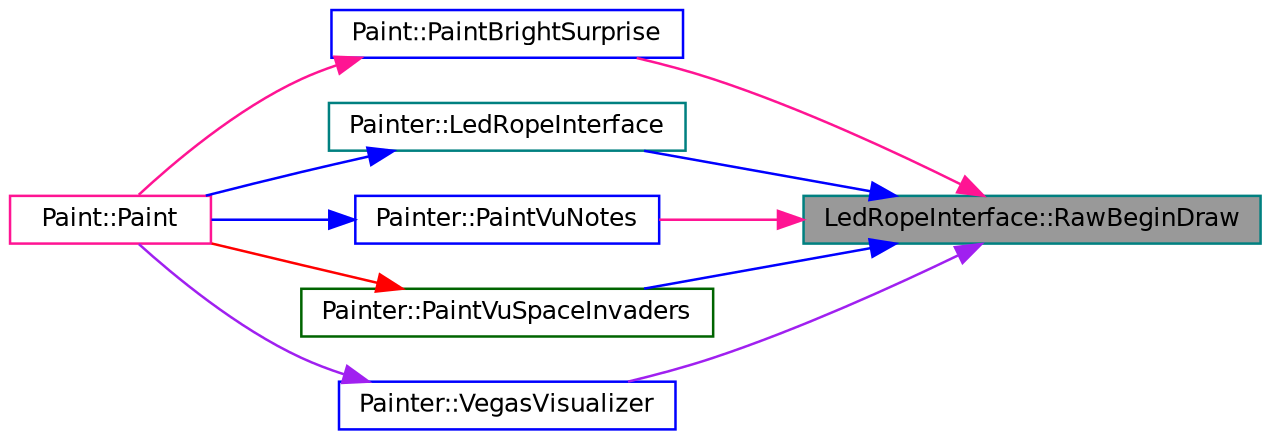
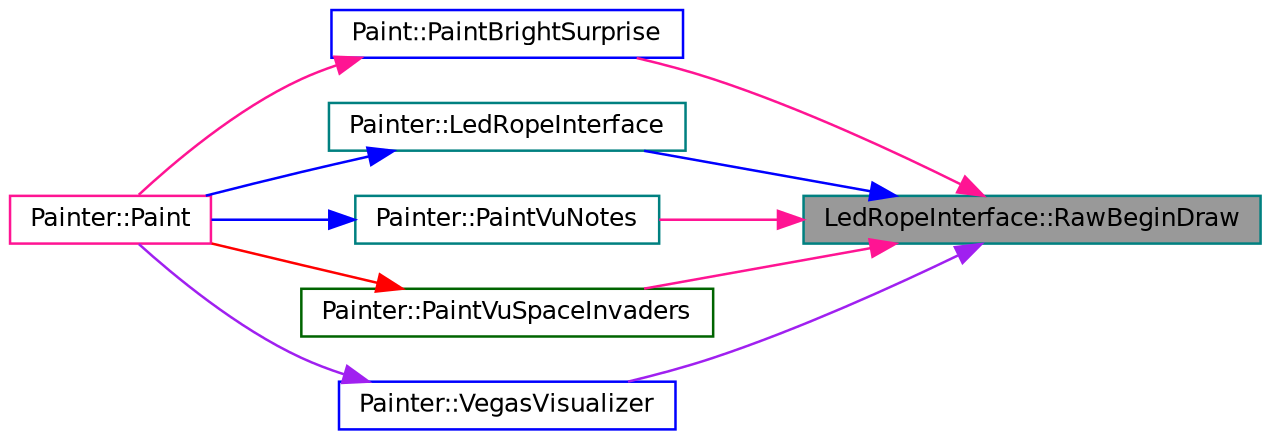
node "Paint::Paint": label "Paint::Paint" -> "Painter::Paint"
node "Painter::PaintVuNotes": color blue -> teal
edge "Painter::PaintVuSpaceInvaders" -> "LedRopeInterface::RawBeginDraw": color blue -> deeppink
